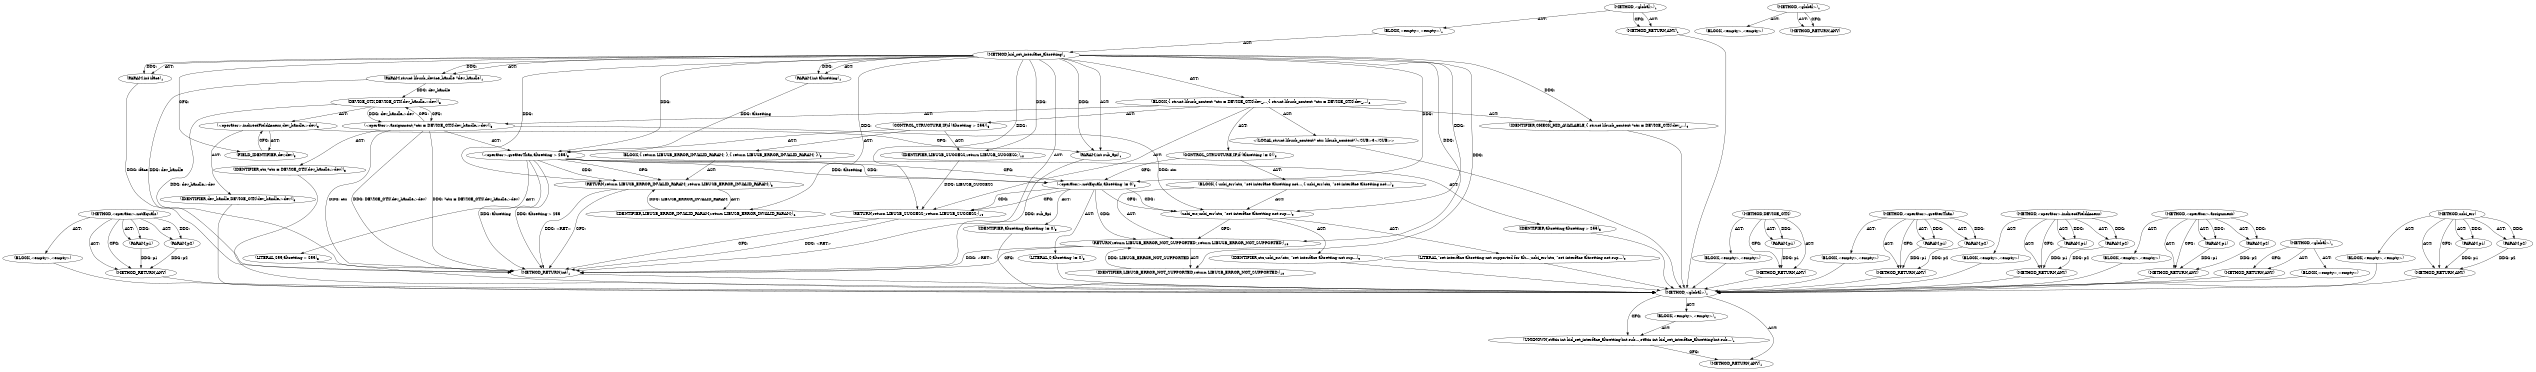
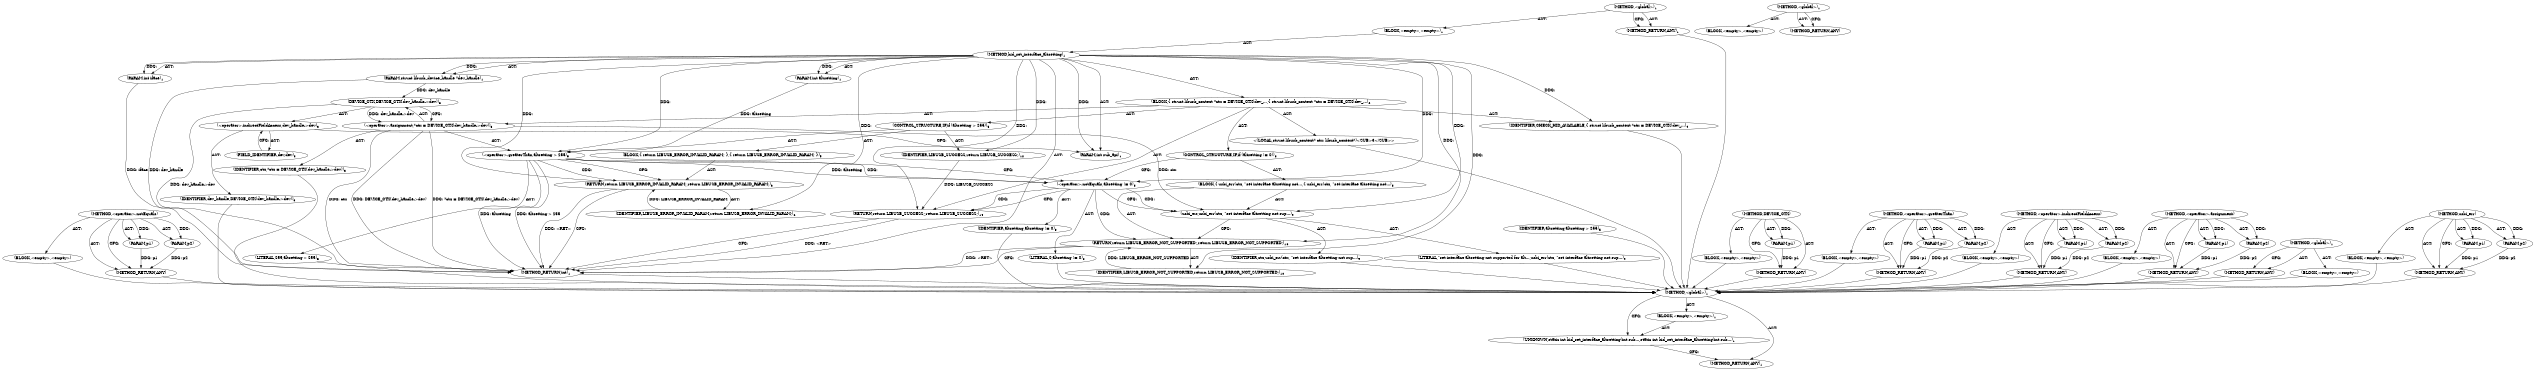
edge "(METHOD,hid_set_interface_altsetting)" -> "(FIELD_IDENTIFIER,dev,dev)": removed, label "CFG:"
edge "(<operator>.assignment,*ctx = DEVICE_CTX(dev_handle->dev))" -> "(DEVICE_CTX,DEVICE_CTX(dev_handle->dev))": label "CFG: " -> "AST: "
edge "(<operator>.greaterThan,altsetting > 255)" -> "(IDENTIFIER,altsetting,altsetting > 255)": removed, label "AST:"
edge "(PARAM,int sub_api)" -> "(METHOD_RETURN,int)": removed, label "DDG: sub_api"
